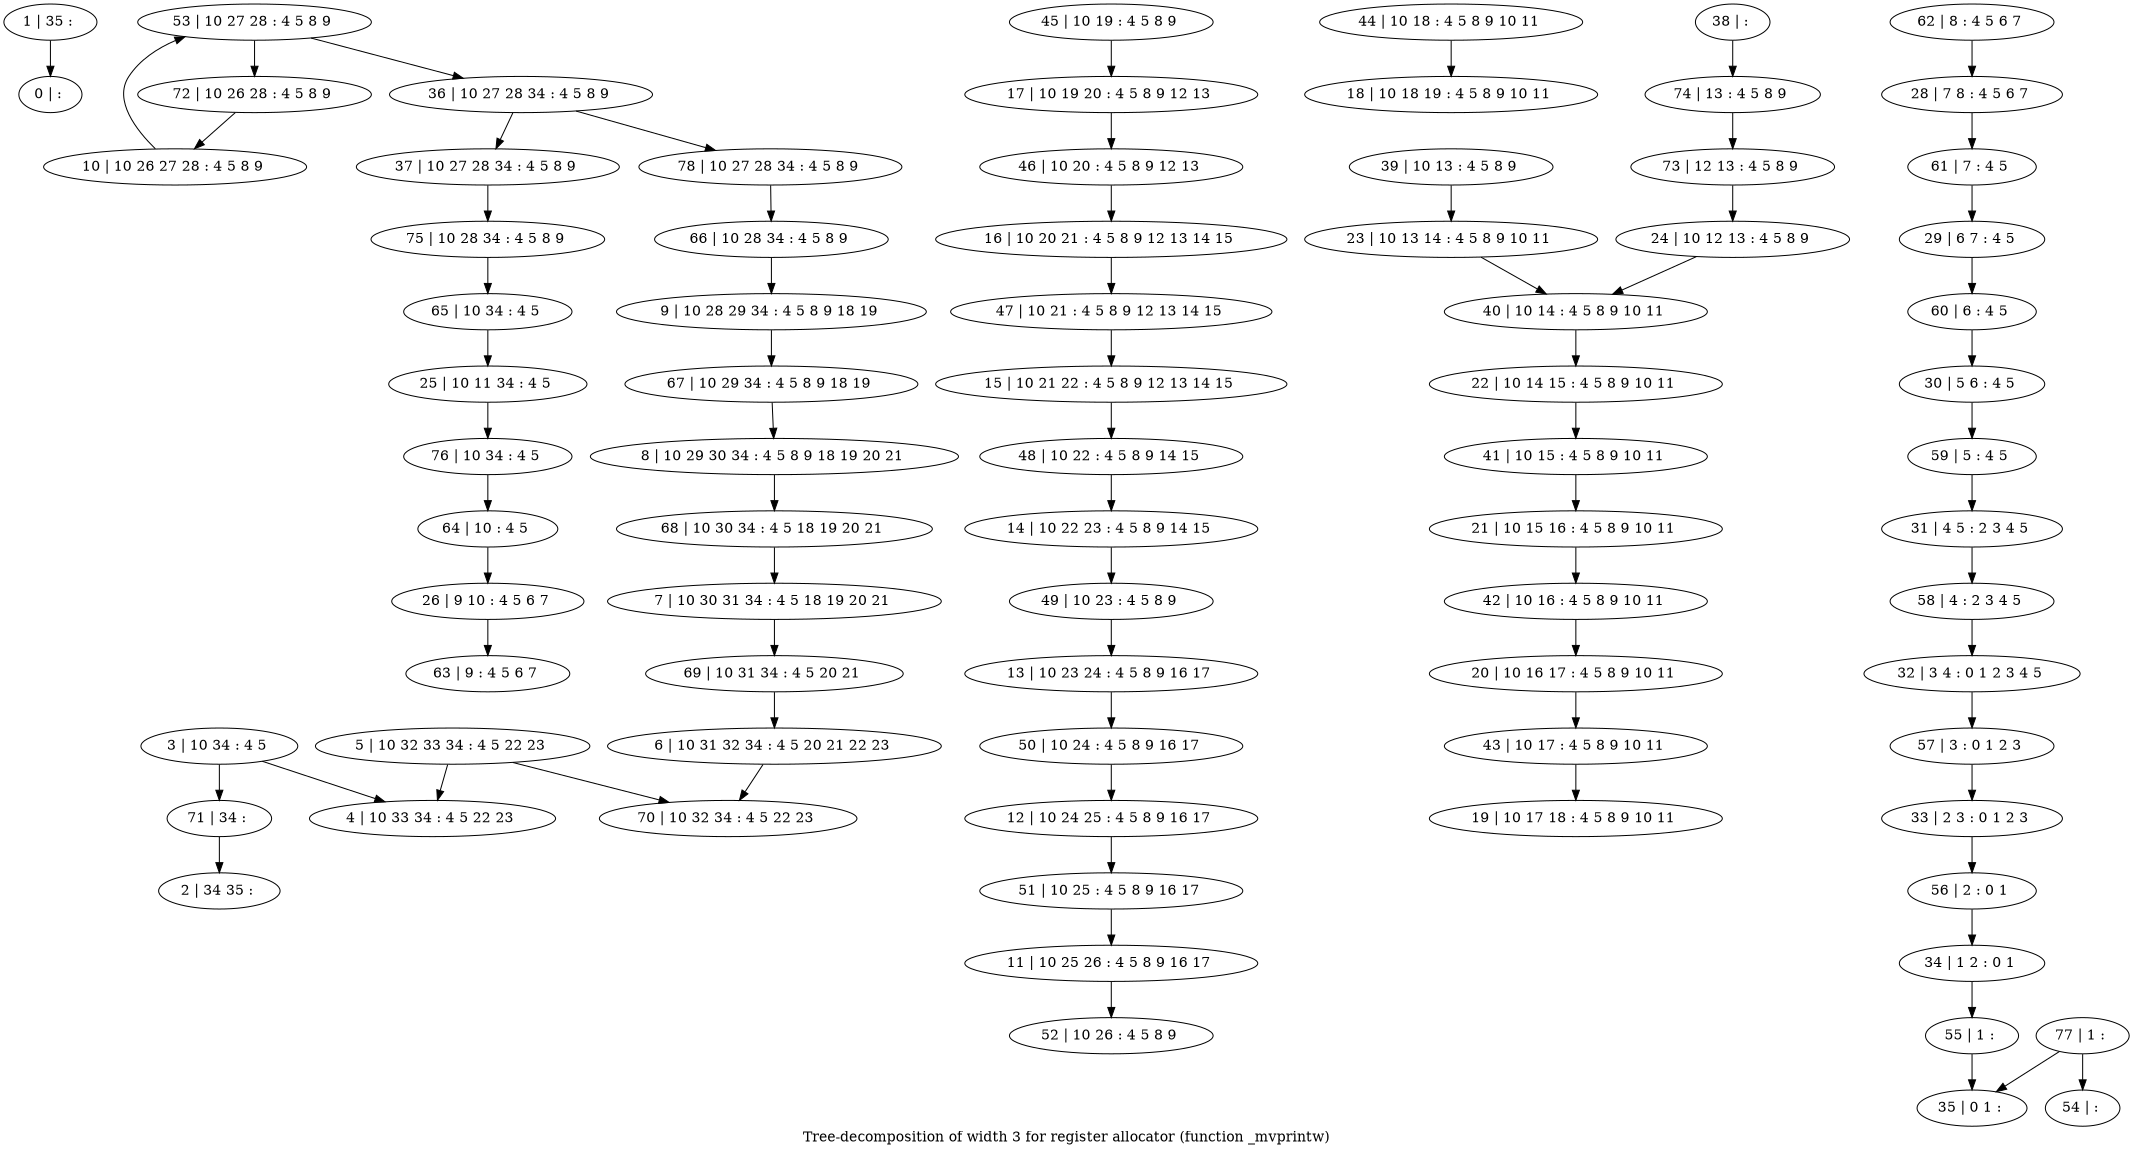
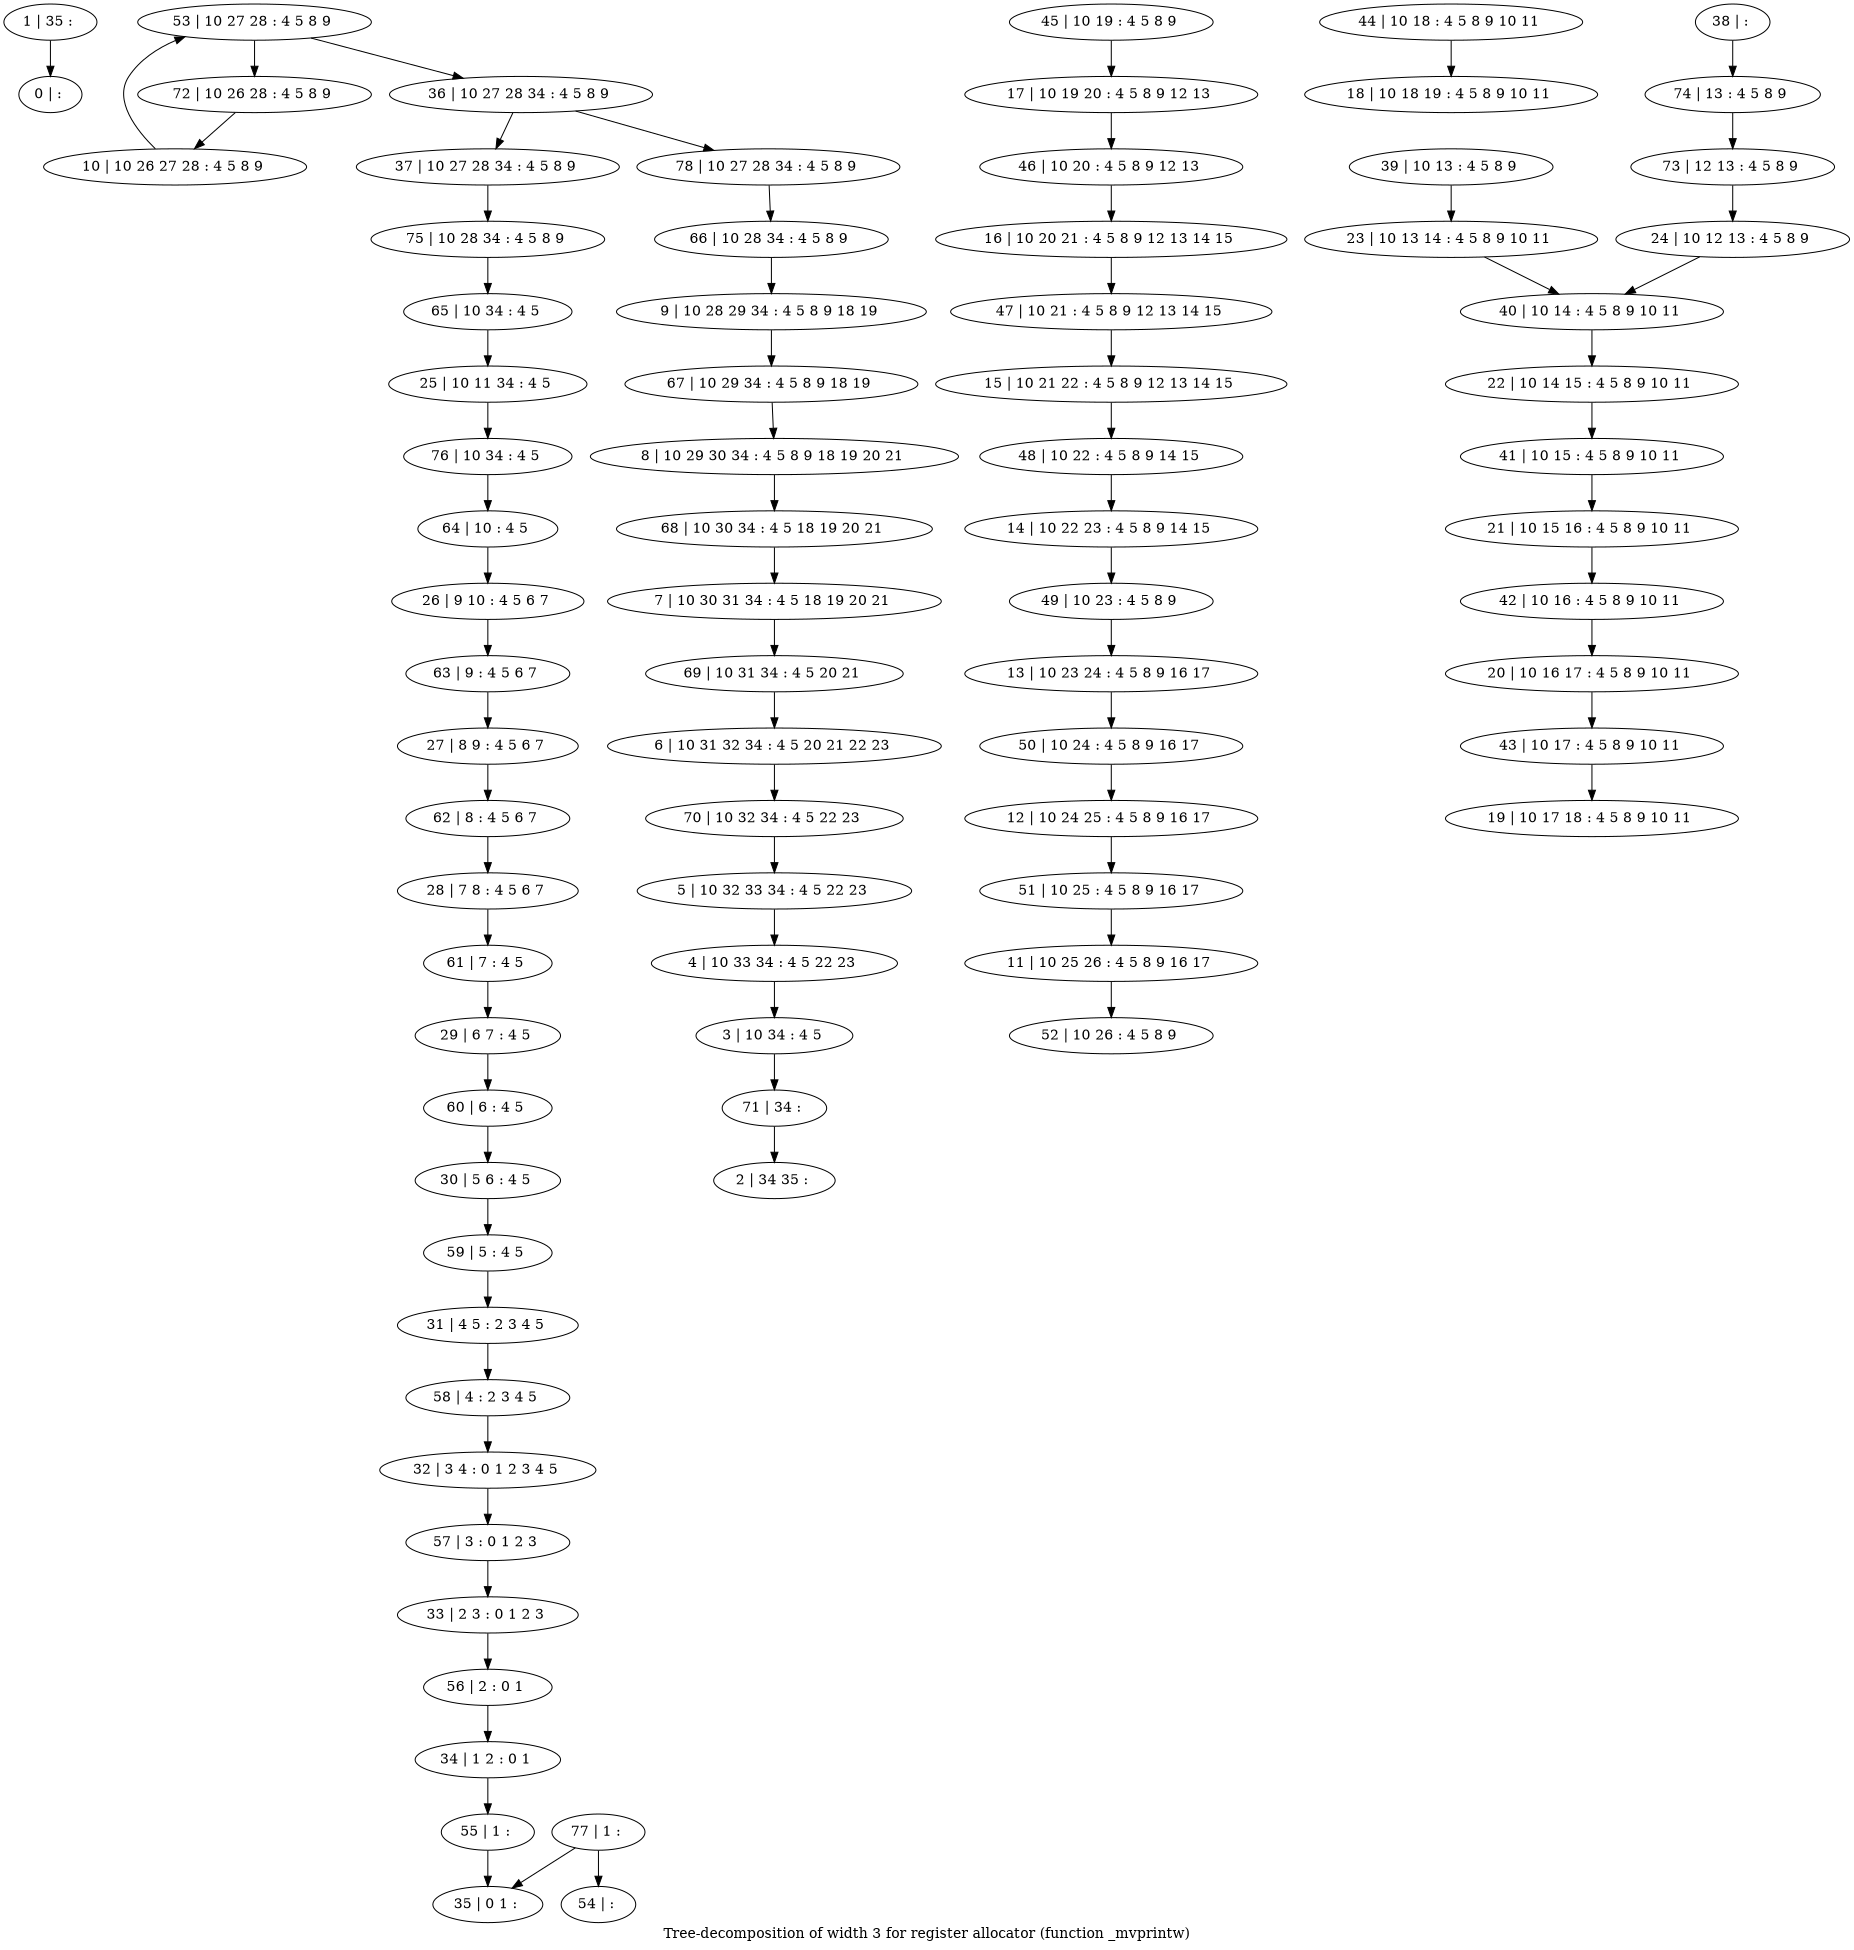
node "27 | 8 9 : 4 5 6 7": added
edge "3 | 10 34 : 4 5" -> "4 | 10 33 34 : 4 5 22 23": reversed
edge "5 | 10 32 33 34 : 4 5 22 23" -> "70 | 10 32 34 : 4 5 22 23": reversed
